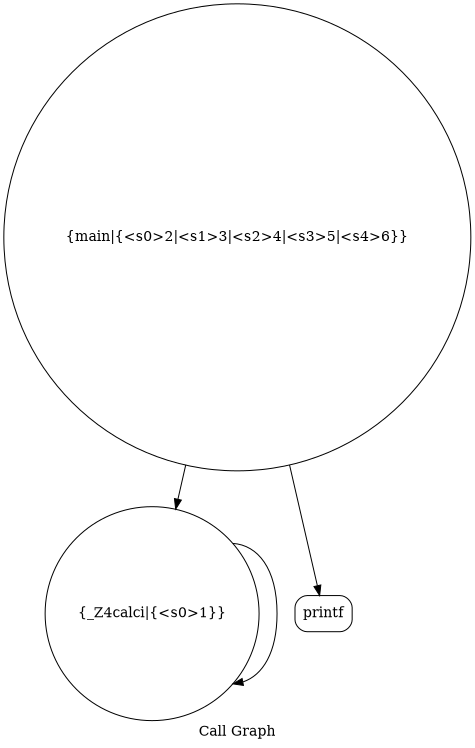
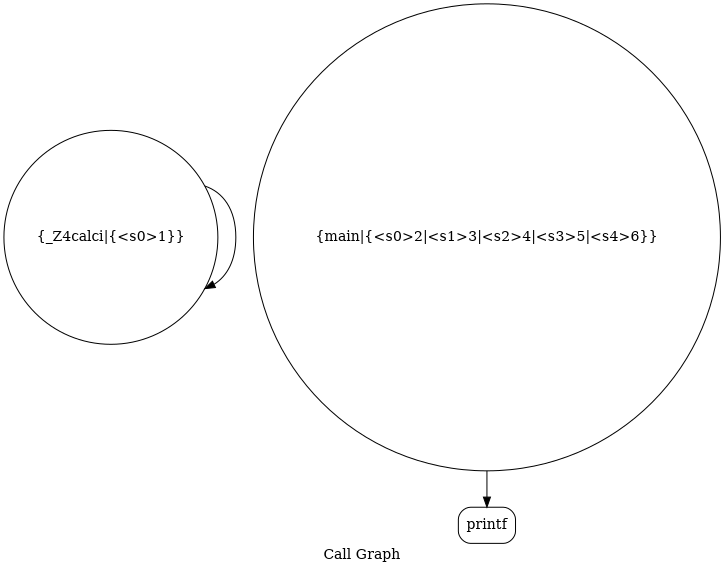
edge "{main|{<s0>2|<s1>3|<s2>4|<s3>5|<s4>6}}" -> "{_Z4calci|{<s0>1}}": removed
